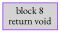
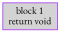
node "block 8 return void": label "block 8 return void" -> "block 1 return void"
